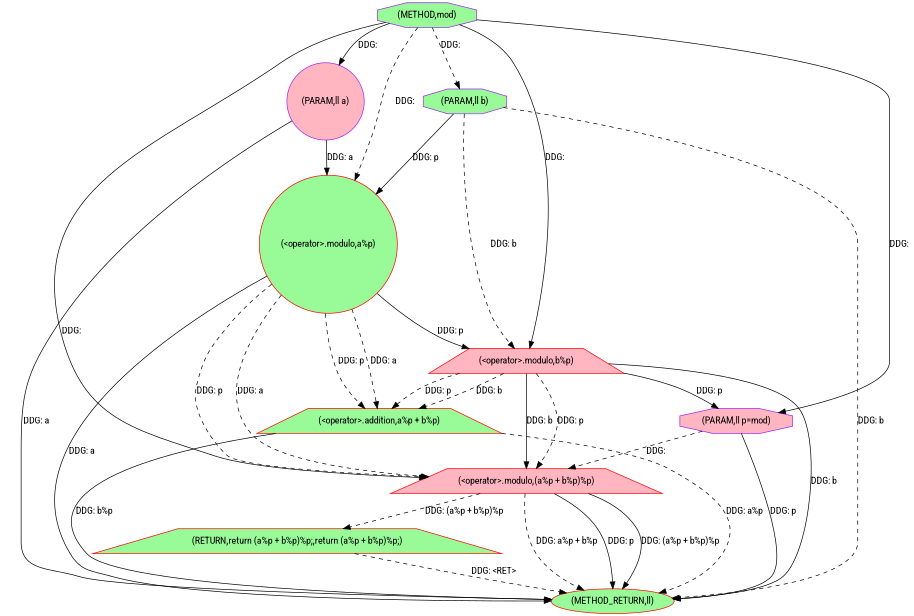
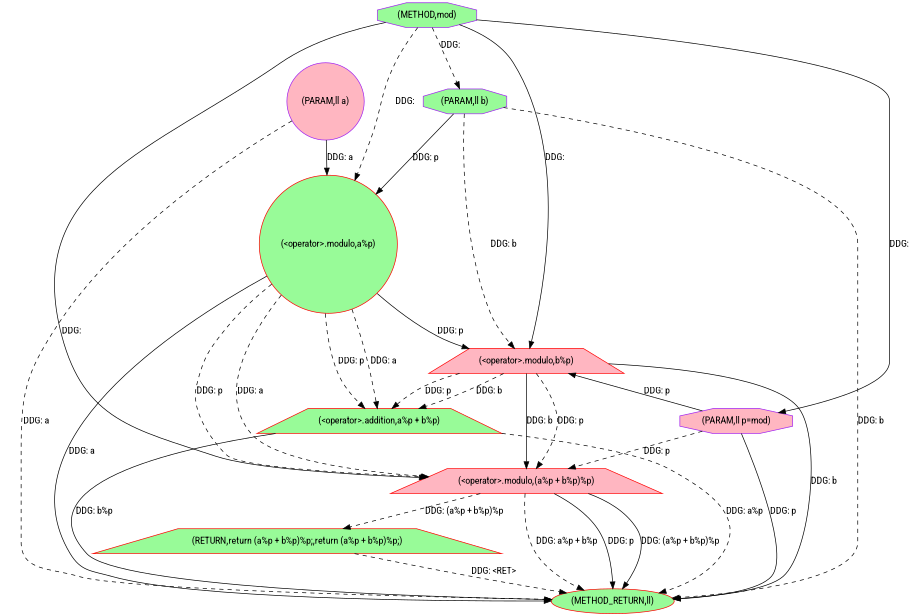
edge "(METHOD,mod)" -> "(PARAM,ll a)": removed, label "DDG:"
edge "(<operator>.modulo,b%p)" -> "(PARAM,ll p=mod)": reversed
edge "(PARAM,ll p=mod)" -> "(<operator>.modulo,(a%p + b%p)%p)": label "DDG: " -> "DDG: p"
edge "(PARAM,ll a)" -> "(METHOD_RETURN,ll)": style solid -> dashed
